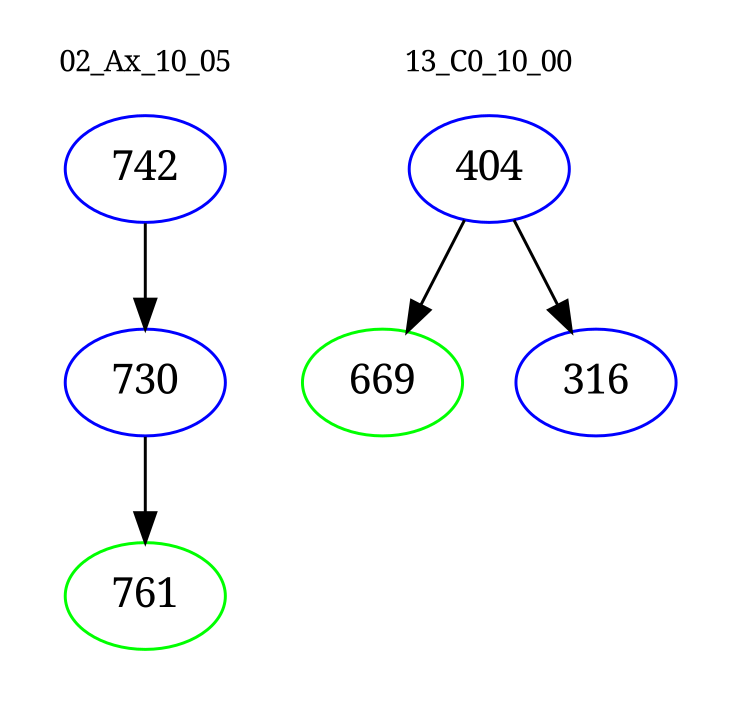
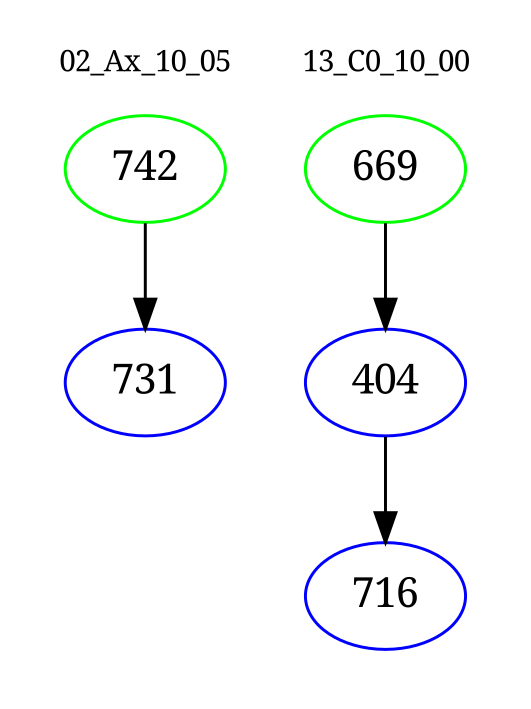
node "742": color blue -> green
edge "404" -> "669": reversed
node "730": label "730" -> "731"
node "316": label "316" -> "716"
node "761": removed
